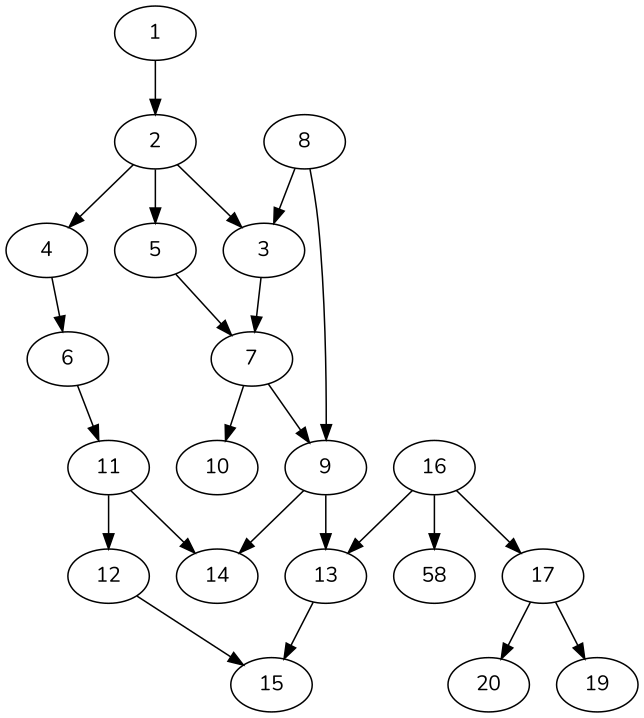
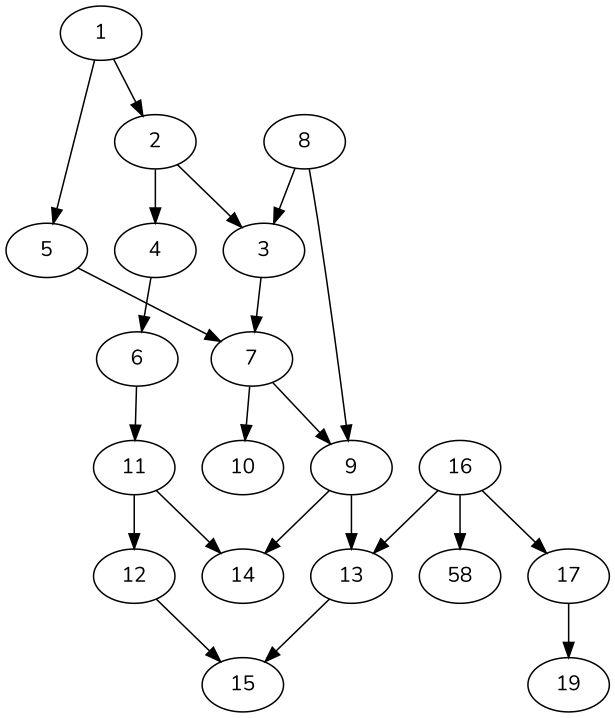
edge "2" -> "5": now "1" -> "5"
node "20": removed
